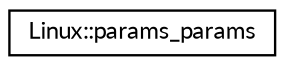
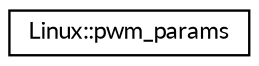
node "Linux::params_params": label "Linux::params_params" -> "Linux::pwm_params"
